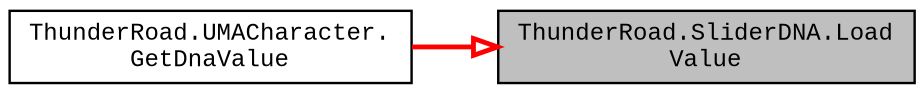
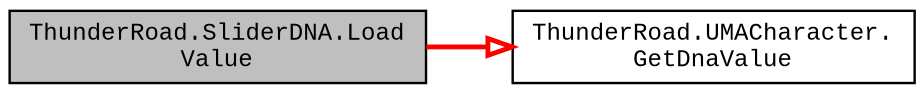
edge "ThunderRoad.UMACharacter. GetDnaValue" -> "ThunderRoad.SliderDNA.Load Value": reversed
